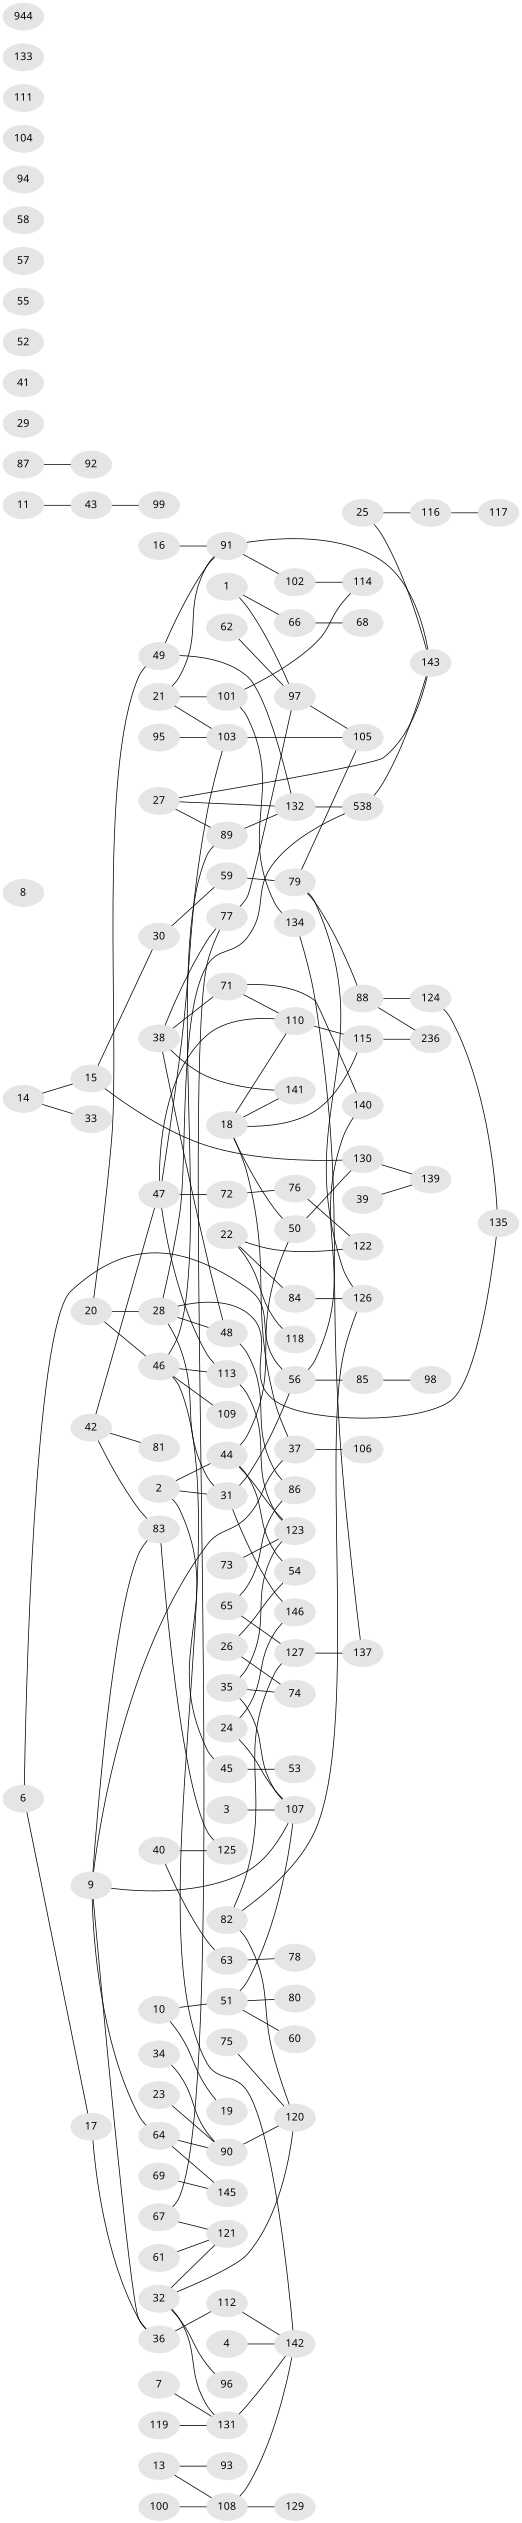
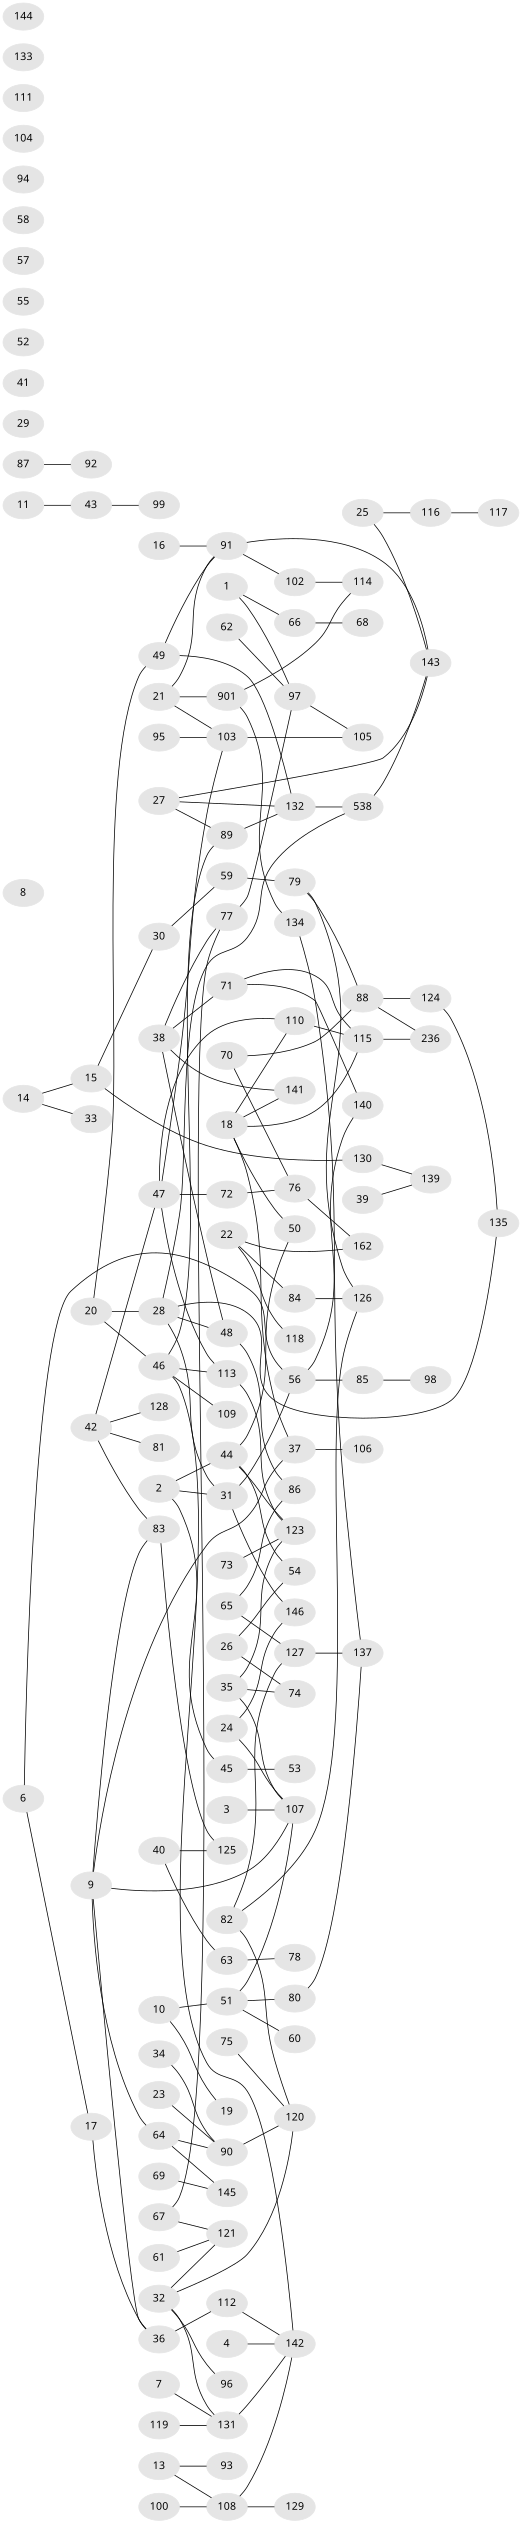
node "944": label "944" -> "144"
node "101": label "101" -> "901"
edge "105" -- "79": removed
edge "71" -- "110": now "71" -- "115"
node "70": added
edge "130" -- "50": removed
node "122": label "122" -> "162"
node "128": added
edge "137" -- "80": added
